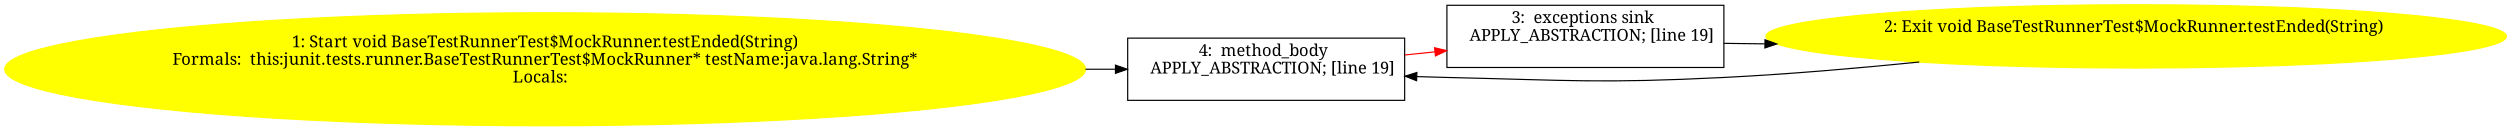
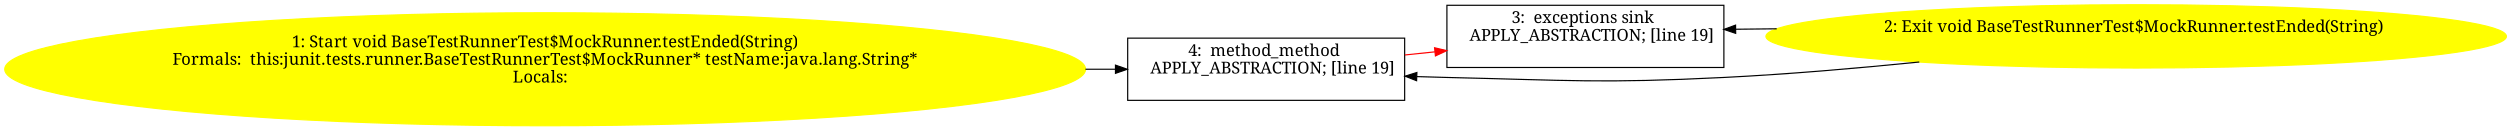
edge "3:  exceptions sink APPLY_ABSTRACTION; [line 19]" -> "2: Exit void BaseTestRunnerTest$MockRunner.testEnded(String)": reversed
node "4:  method_body APPLY_ABSTRACTION; [line 19]": label "4:  method_body APPLY_ABSTRACTION; [line 19]" -> "4:  method_method APPLY_ABSTRACTION; [line 19]"
